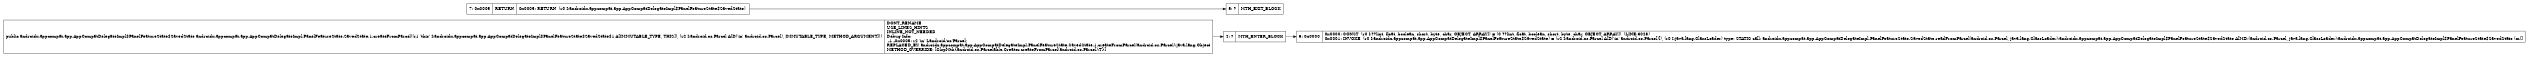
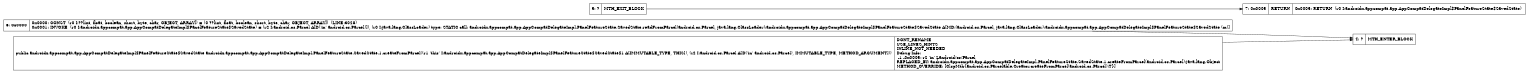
edge "7: 0x0005" -> "5: ?": reversed
edge "4: ?" -> "6: 0x0000": reversed
